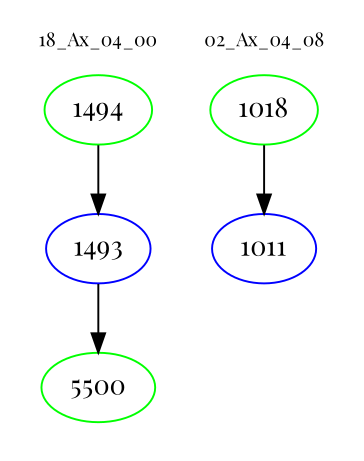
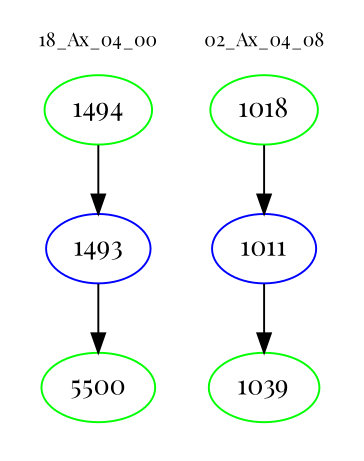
node "1039": added
